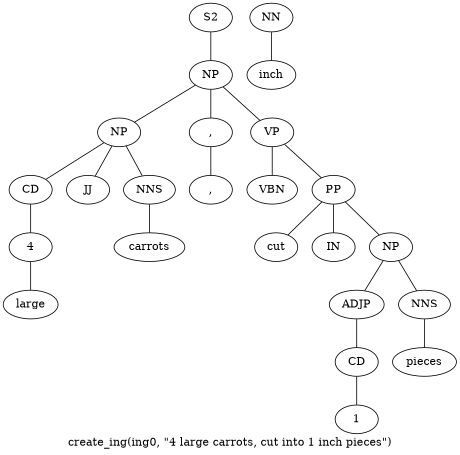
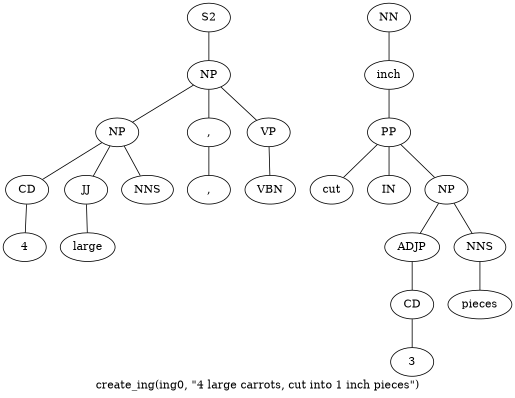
edge "VP" -- "PP": now "inch" -- "PP"
node "carrots": removed
edge "4" -- "large": now "JJ" -- "large"
node "1": label "1" -> "3"
